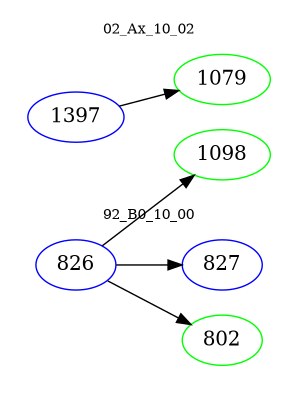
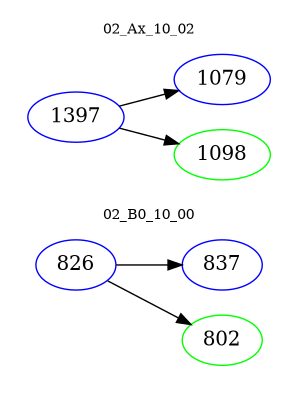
node "1079": color green -> blue
edge "826" -> "1098": now "1397" -> "1098"
cluster "92_B0_10_00": label "92_B0_10_00" -> "02_B0_10_00"
node "827": label "827" -> "837"
